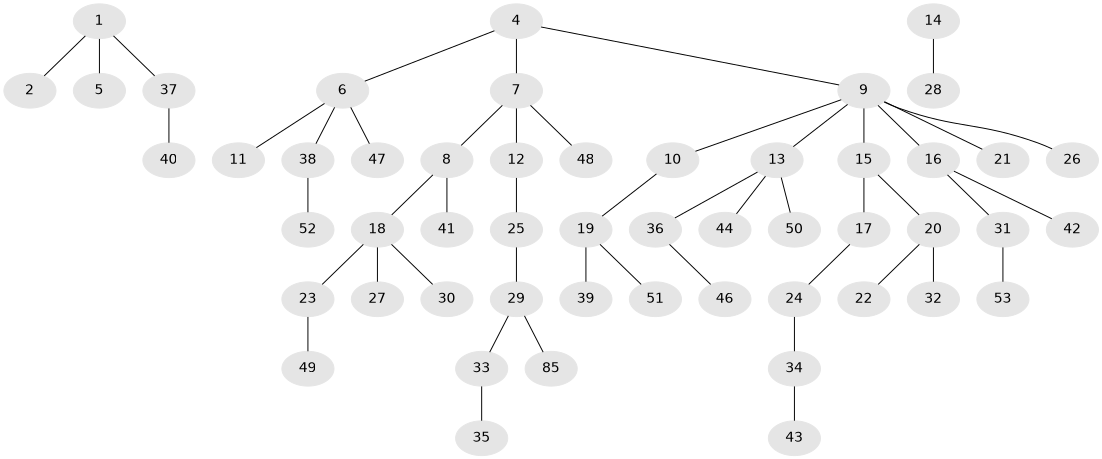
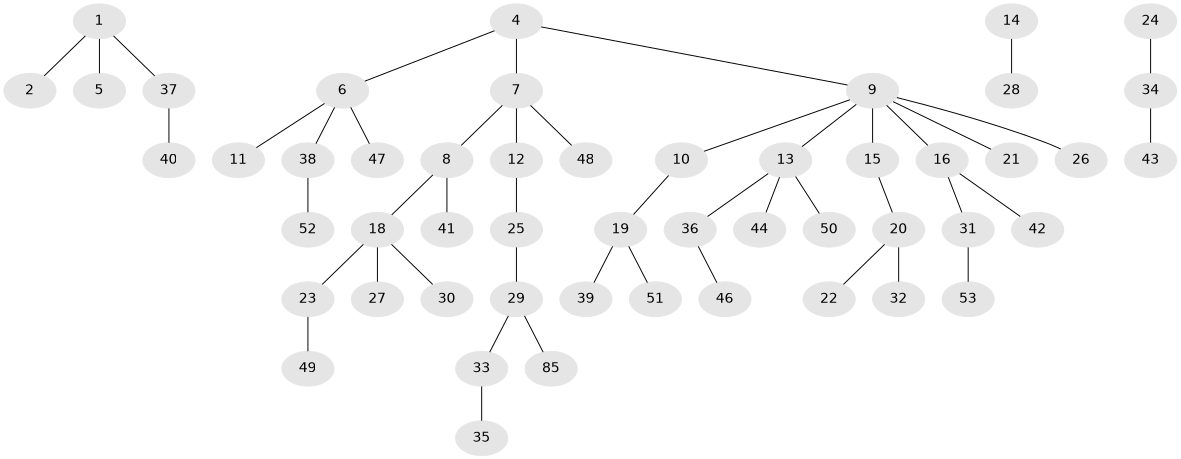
node "17": removed
